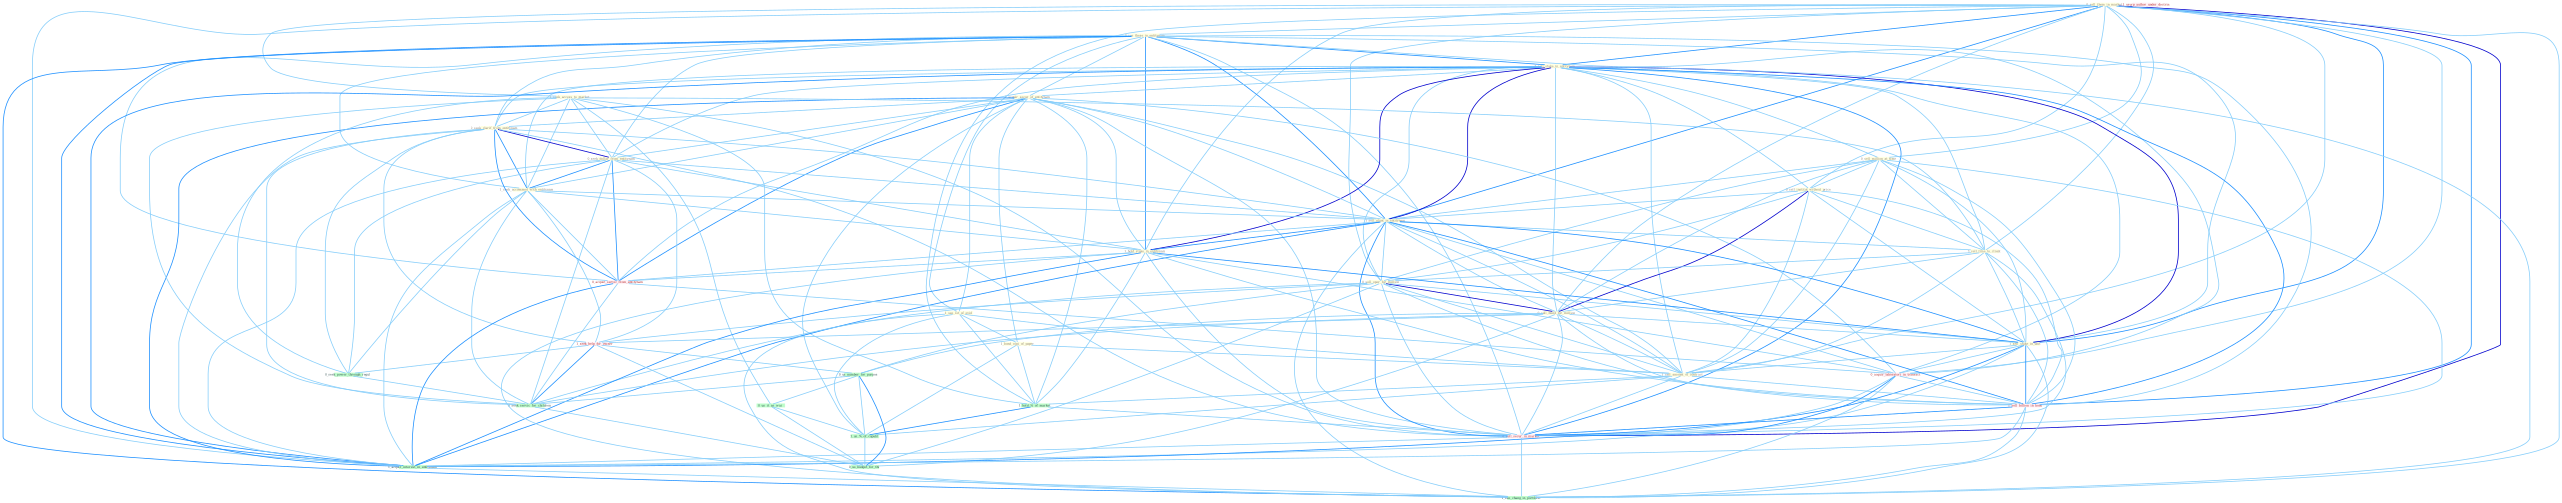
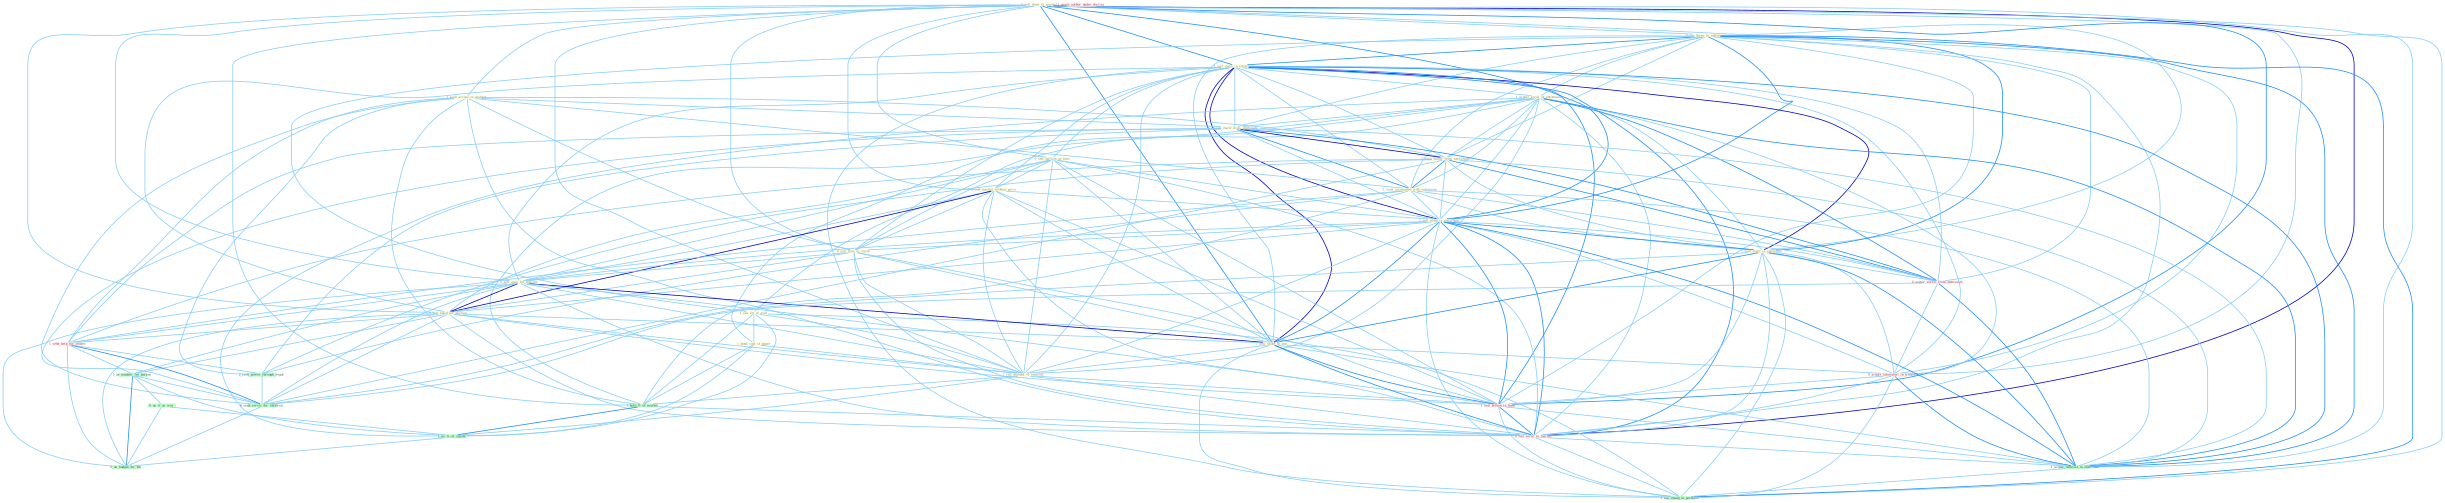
edge "1_seek_access_to_market" -- "0_us_it_as_wai": now "1_seek_access_to_market" -- "1_seek_help_for_owner"
edge "0_seek_clarif_from_entitynam" -- "0_sell_secur_in_market": now "0_sell_institut_without_price" -- "0_sell_secur_in_market"
edge "0_sell_oper_for_million" -- "1_sell_stake_in_unit": color #87cefa -> #0000cd
